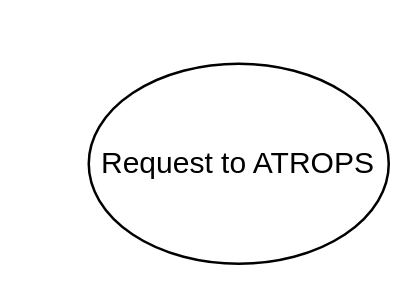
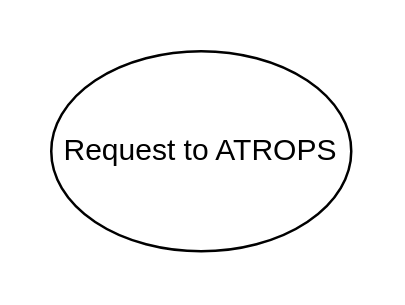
node "Request to ATROPS": moved (239, 164) -> (201, 151)
